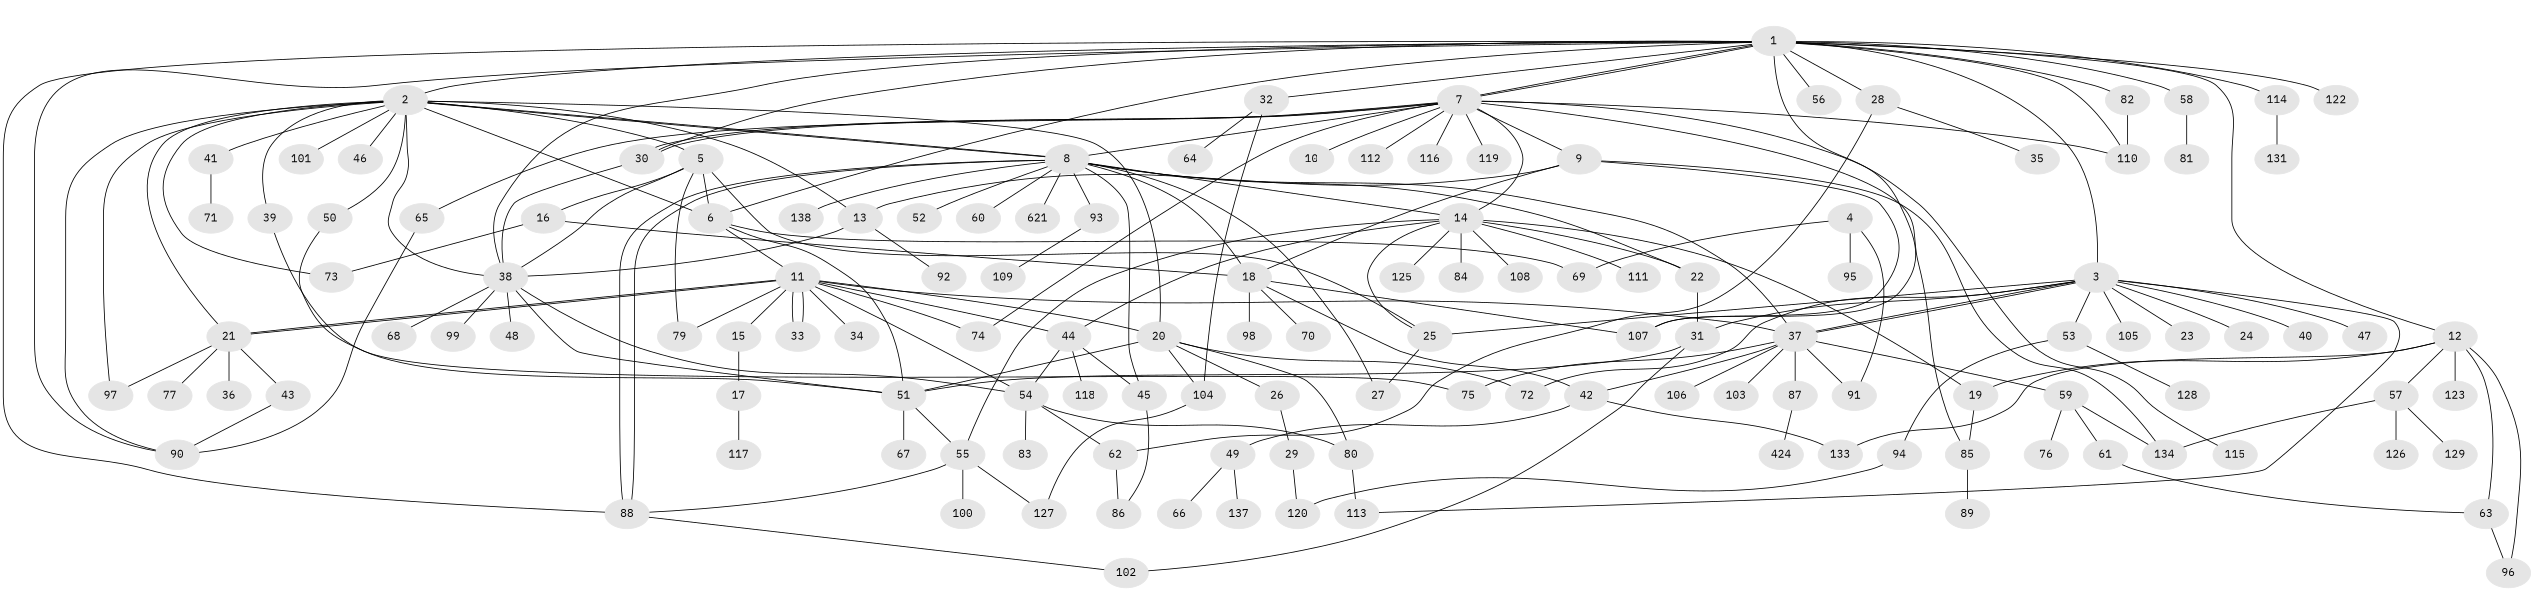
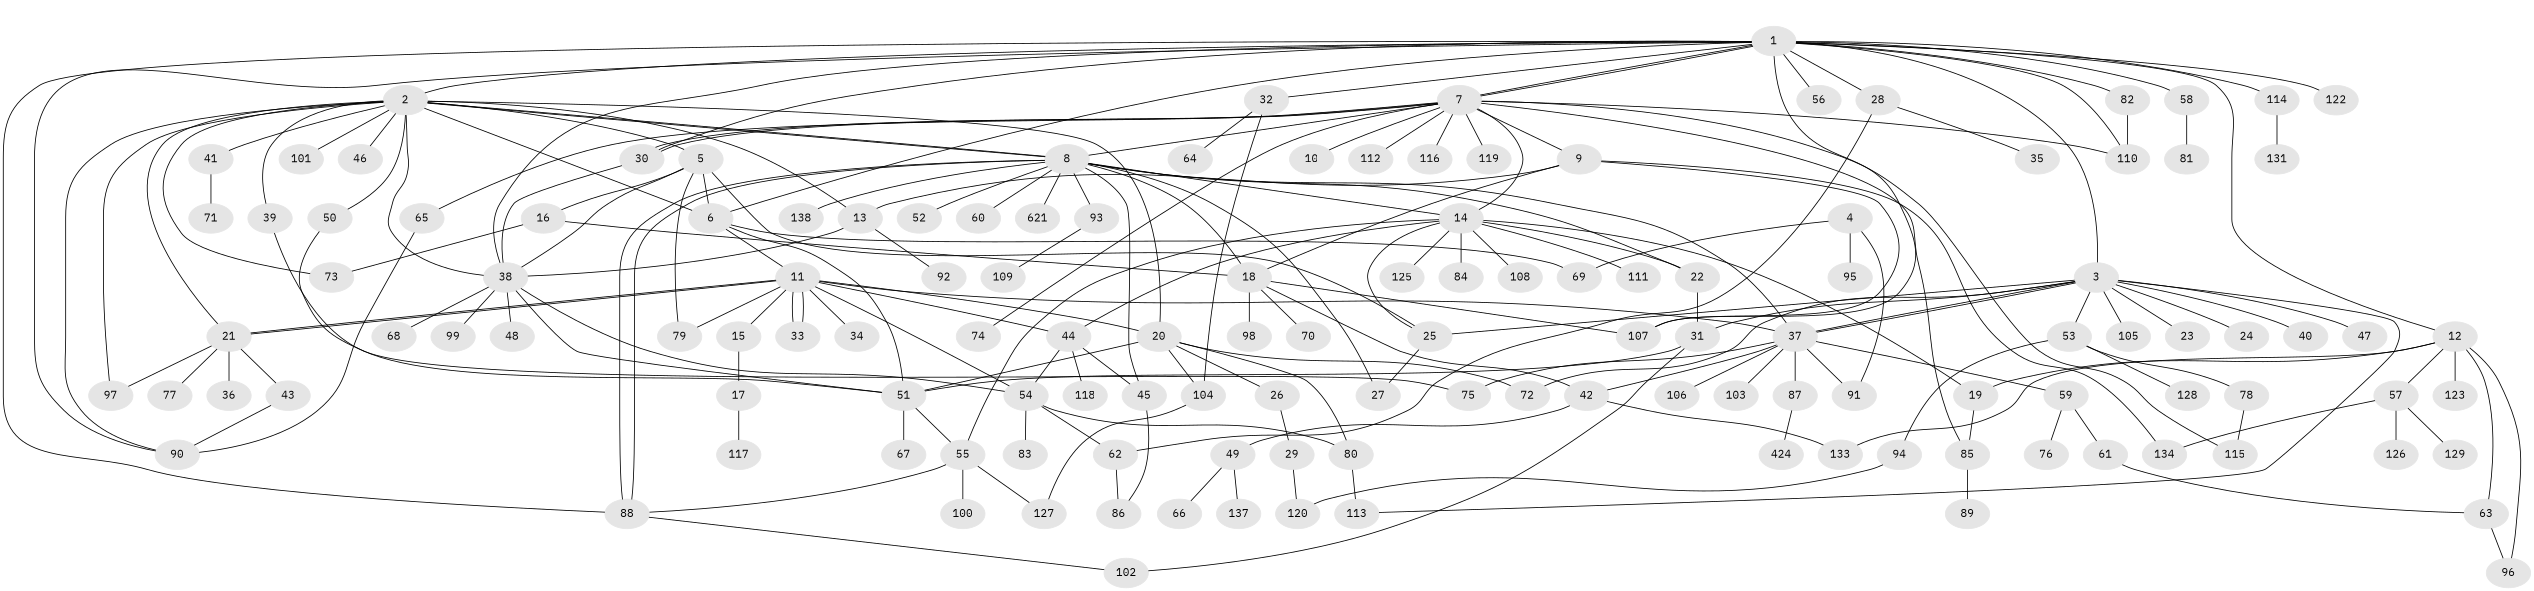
edge "11" -- "74": removed
node "78": added
edge "59" -- "134": removed
